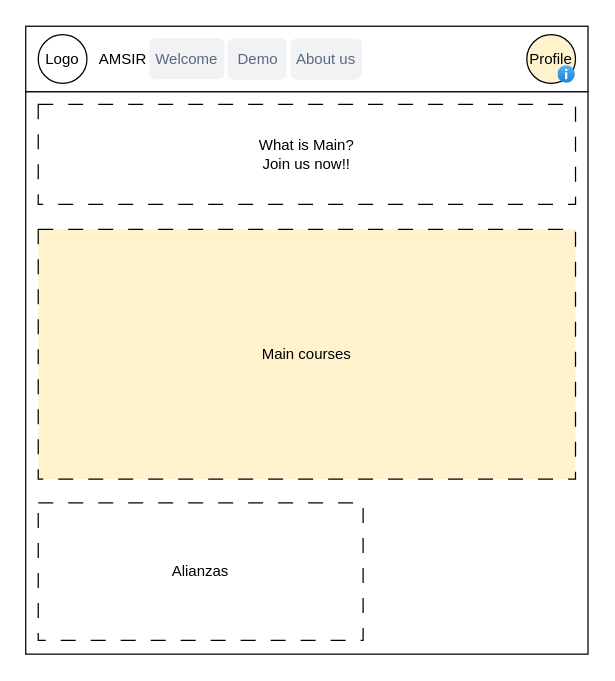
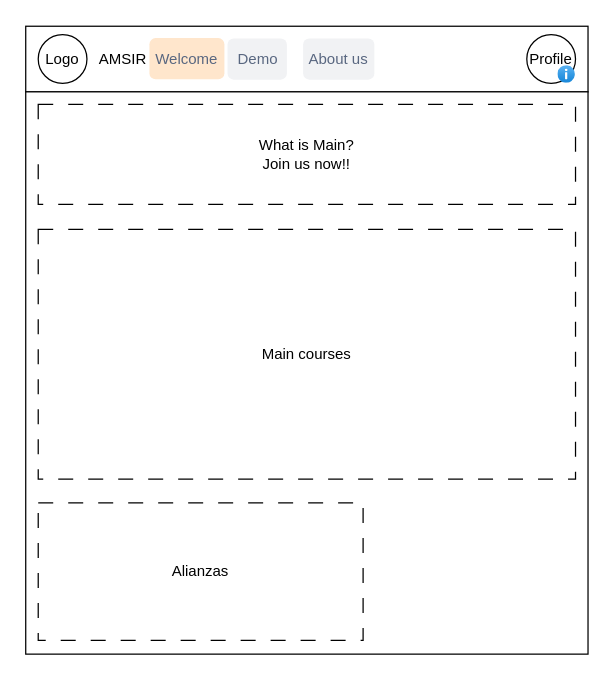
node "Welcome": fillcolor #f1f2f4 -> #ffe6cc
node "About us": moved (326, 59) -> (339, 59)
node "Profile": fillcolor #fff2cc -> #ffffff
node "Main courses": fillcolor #fff2cc -> #ffffff
